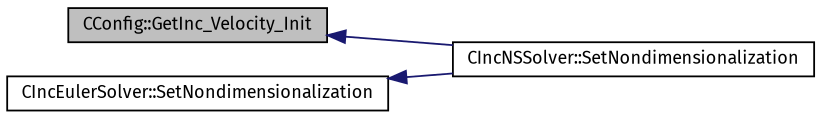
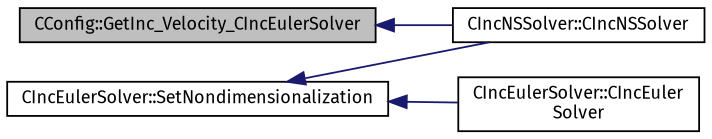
node "CConfig::GetInc_Velocity_Init": label "CConfig::GetInc_Velocity_Init" -> "CConfig::GetInc_Velocity_CIncEulerSolver"
node "CIncNSSolver::SetNondimensionalization": label "CIncNSSolver::SetNondimensionalization" -> "CIncNSSolver::CIncNSSolver"
node "CIncEulerSolver::CIncEuler Solver": added
